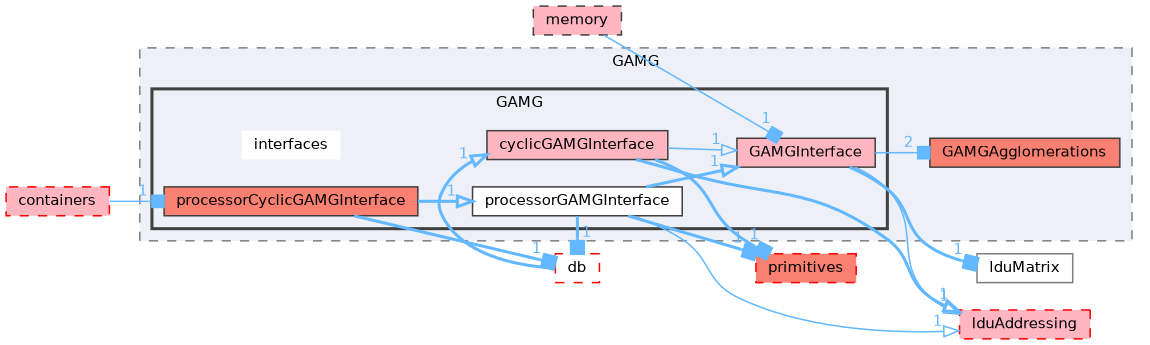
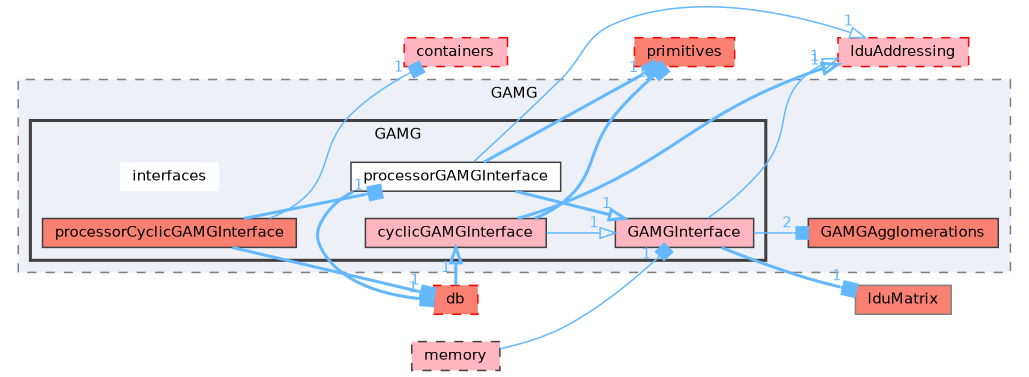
edge "containers" -> "processorCyclicGAMGInterface": reversed
edge "processorCyclicGAMGInterface" -> "processorGAMGInterface": arrowhead onormal -> box
node "db": fillcolor white -> salmon
node "lduMatrix": fillcolor white -> salmon
